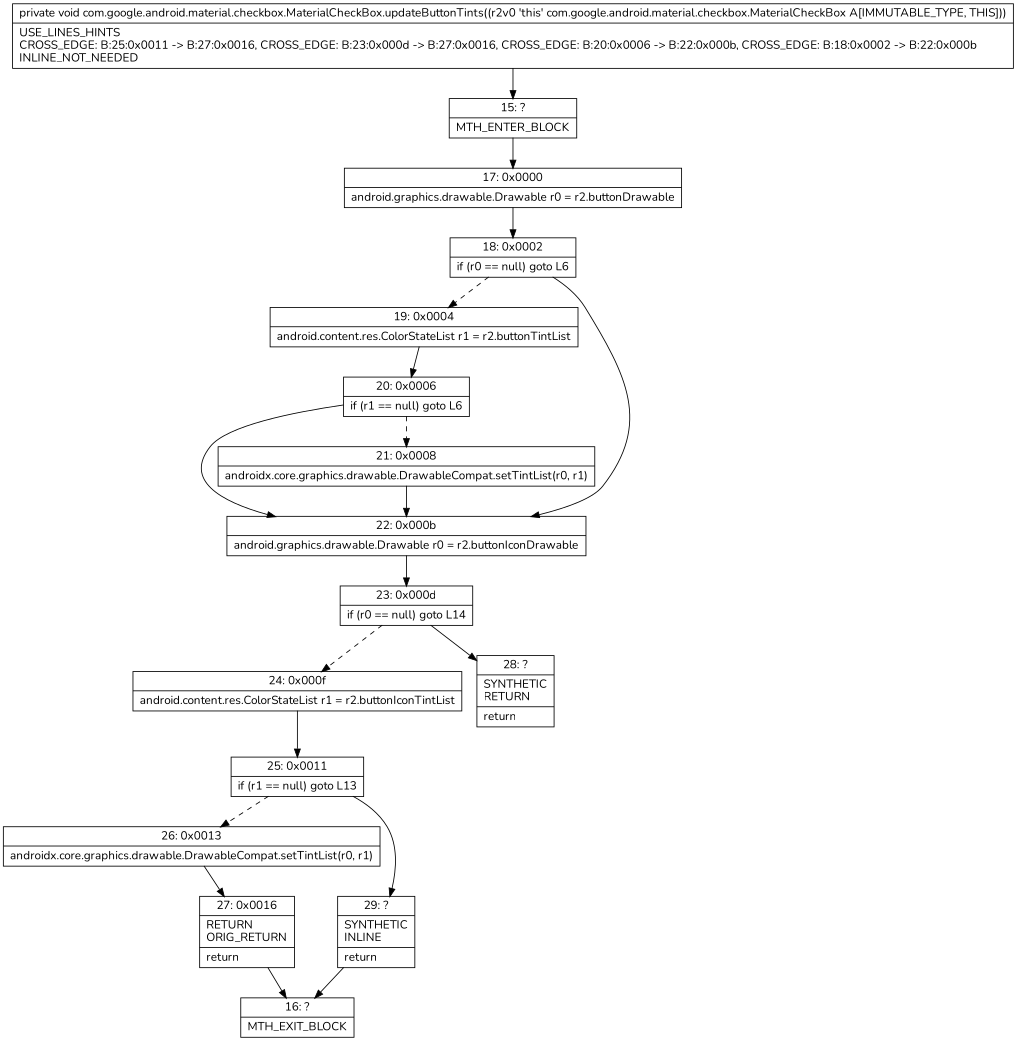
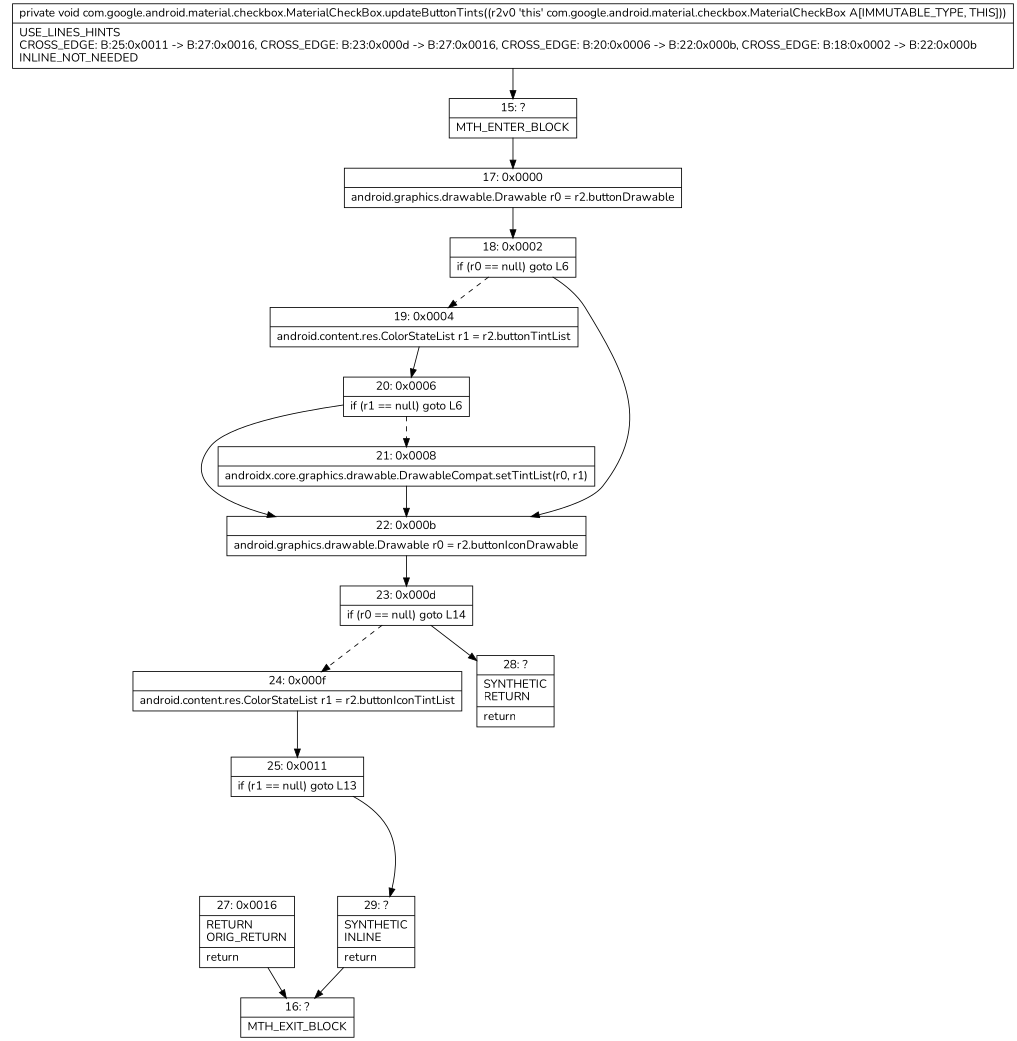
node "26: 0x0013": removed
